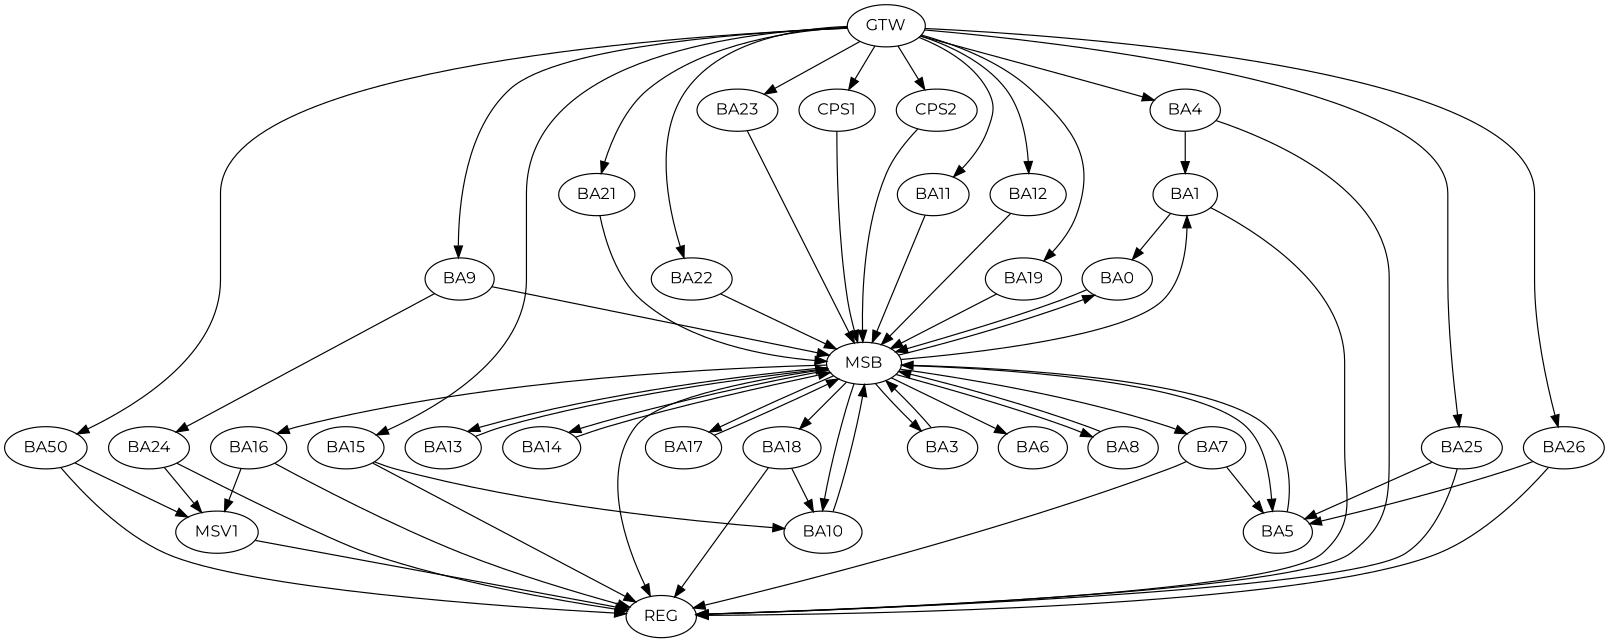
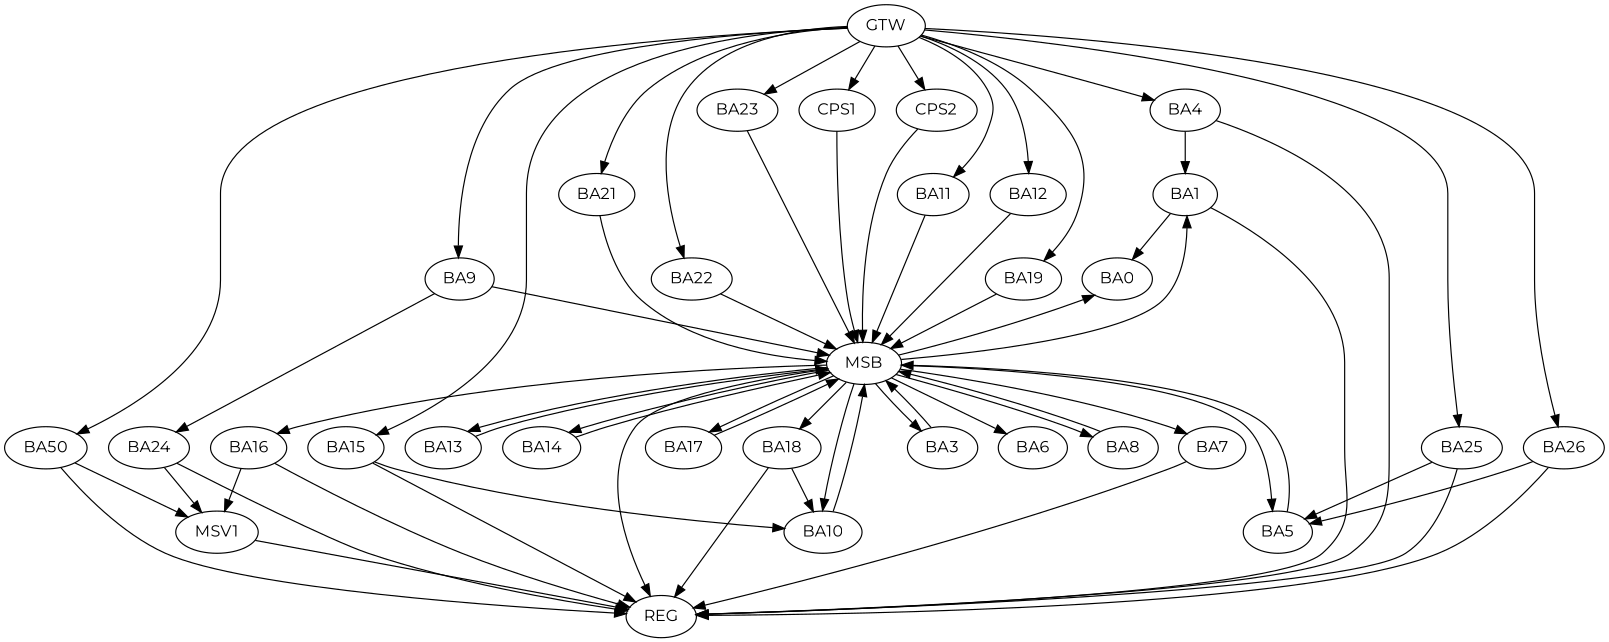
edge "BA0" -> "MSB": removed
edge "BA7" -> "BA5": removed
